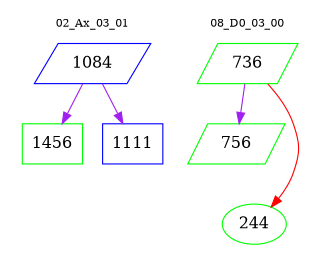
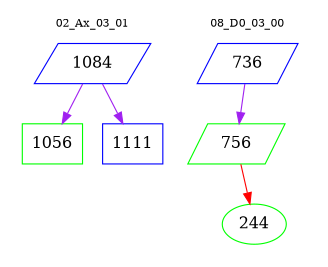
node "736": color green -> blue
edge "736" -> "244": now "756" -> "244"
node "1456": label "1456" -> "1056"
